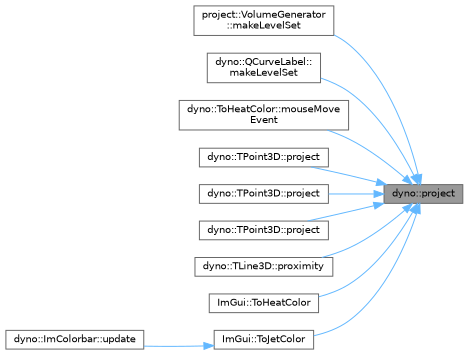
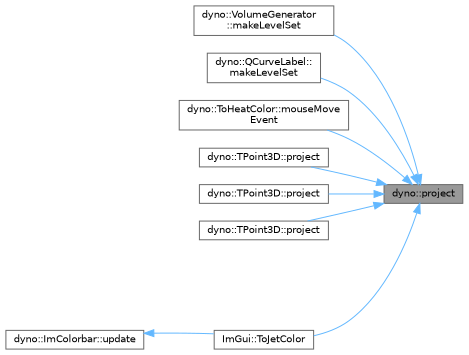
node "project::VolumeGenerator ::makeLevelSet": label "project::VolumeGenerator ::makeLevelSet" -> "dyno::VolumeGenerator ::makeLevelSet"
node "dyno::TLine3D::proximity": removed
node "ImGui::ToHeatColor": removed
edge "dyno::ImColorbar::update" -> "ImGui::ToJetColor": reversed
